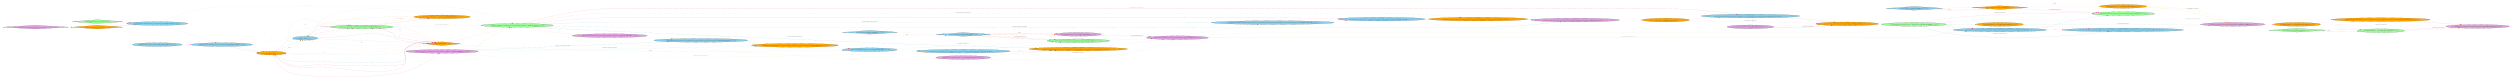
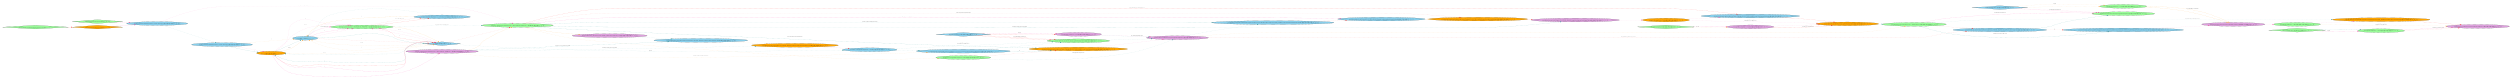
node "caughtException = true@@@38@@@['0', '0', '1']": fillcolor orange -> palegreen
node "HelixException e@@@30@@@['1', '0', '0']": removed
node "HelixException e@@@37@@@['1', '0', '1']": fillcolor orange -> skyblue
node "instanceAddresses(i( = currInstance@@@9@@@['0', '0', '1']": fillcolor orange -> skyblue
node "caughtException = false@@@33@@@['0', '0', '1']": removed
node "caughtException = false@@@41@@@['0', '0', '1']": fillcolor orange -> palegreen
node "testDisableDropInstancesFromCluster['0', '0', '1']": fillcolor plum -> palegreen
node "HelixException e@@@28@@@['0', '0', '1']": added
node "HelixException e@@@21@@@['1', '1', '0']": removed
node "i < 3@@@6@@@['1', '1', '1']": fillcolor orange -> skyblue
node "testAddInstancesToCluster()@@@3@@@['0', '0', '1']": removed
node "boolean caughtException = false@@@12@@@['0', '0', '1']": fillcolor plum -> palegreen
